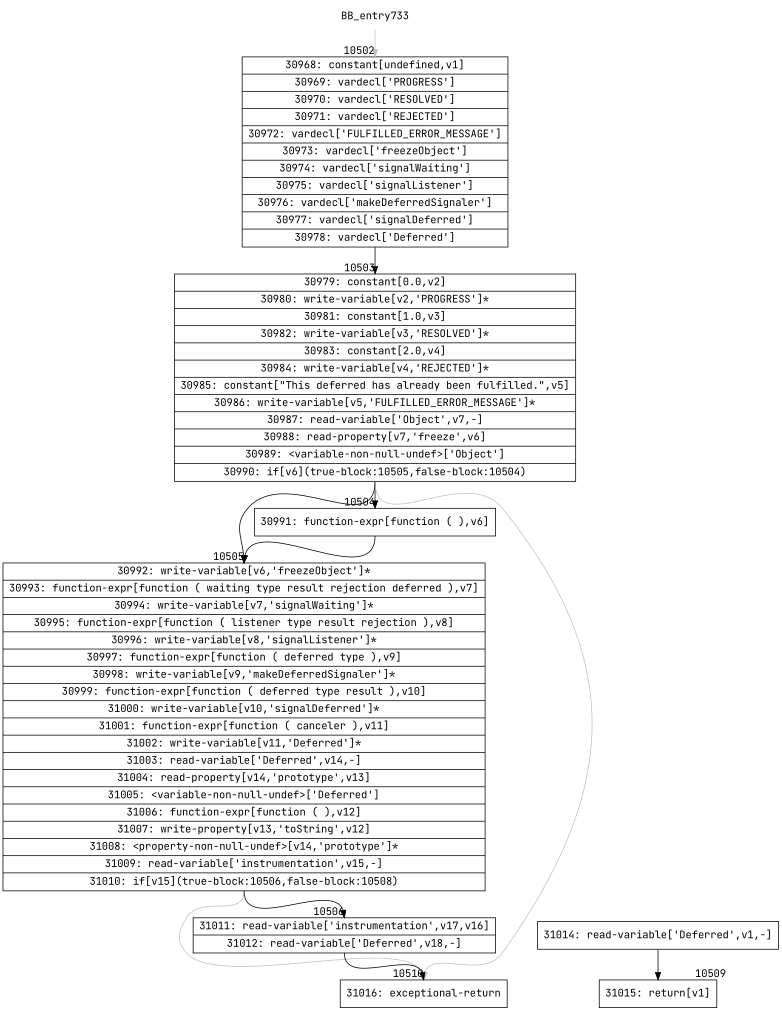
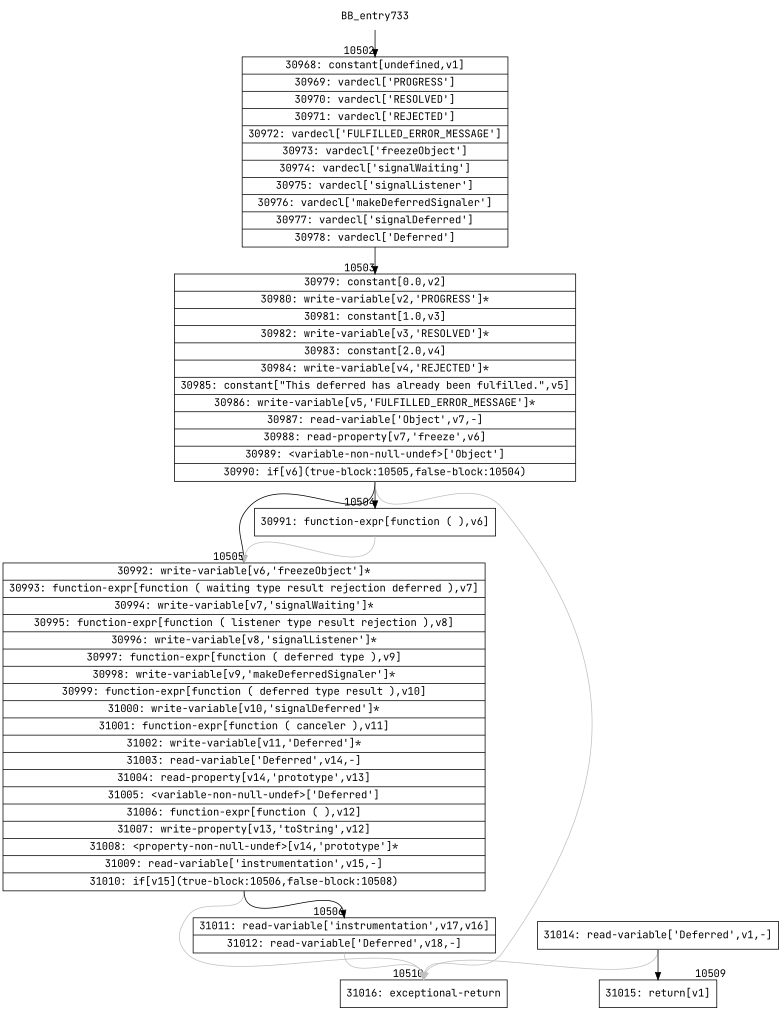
edge "BB_entry733" -> "30968: constant[undefined,v1]": color gray -> black
edge "30991: function-expr[function ( ),v6]" -> "30992: write-variable[v6,'freezeObject']*": color black -> gray
edge "31014: read-variable['Deferred',v1,-]" -> "31016: exceptional-return": added
edge "31011: read-variable['instrumentation',v17,v16]" -> "31016: exceptional-return": color black -> gray
